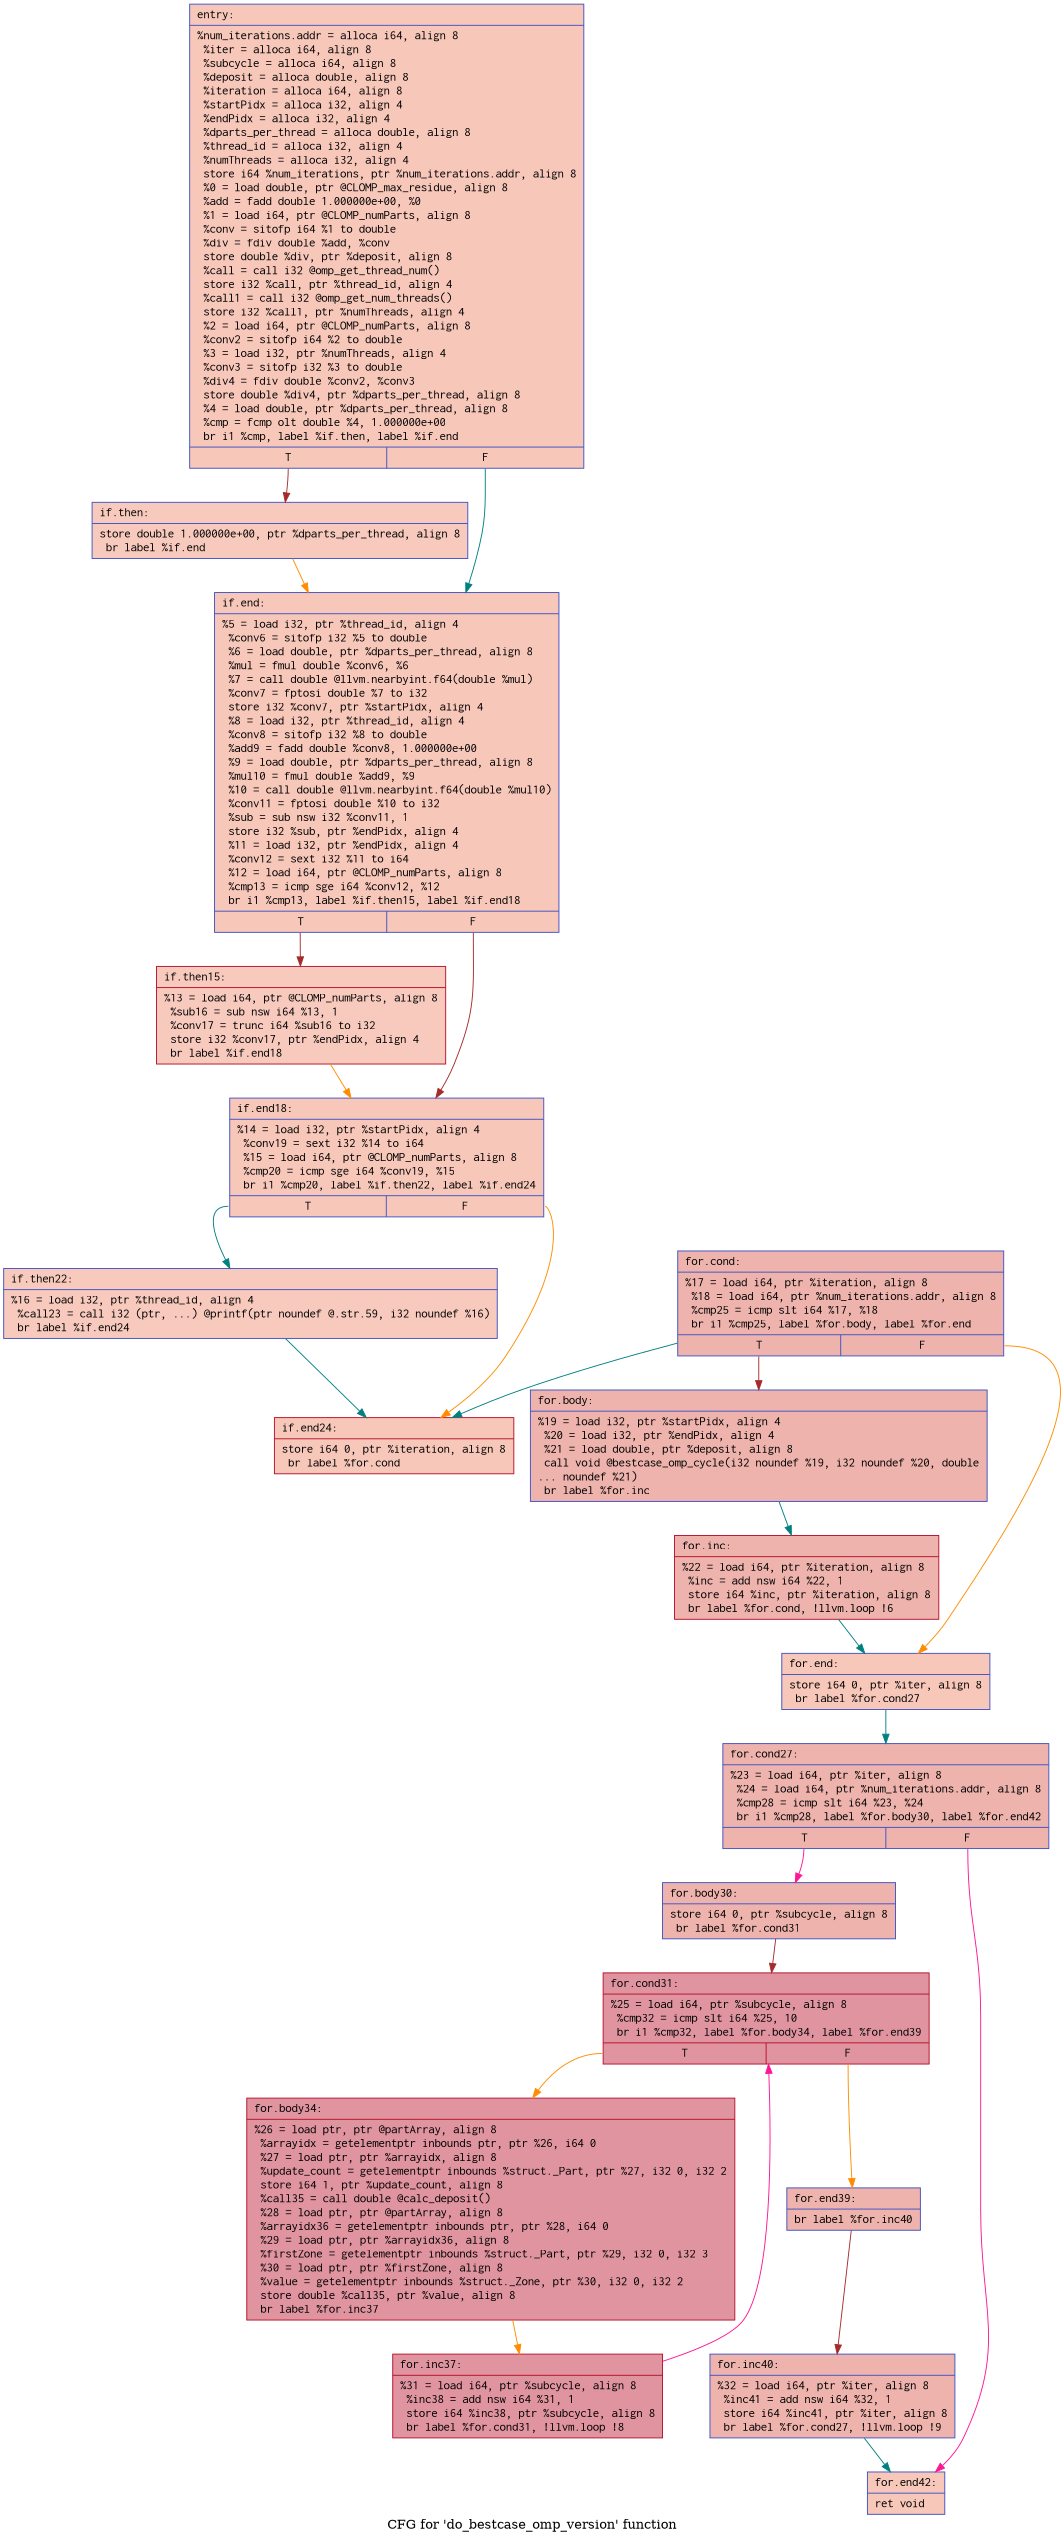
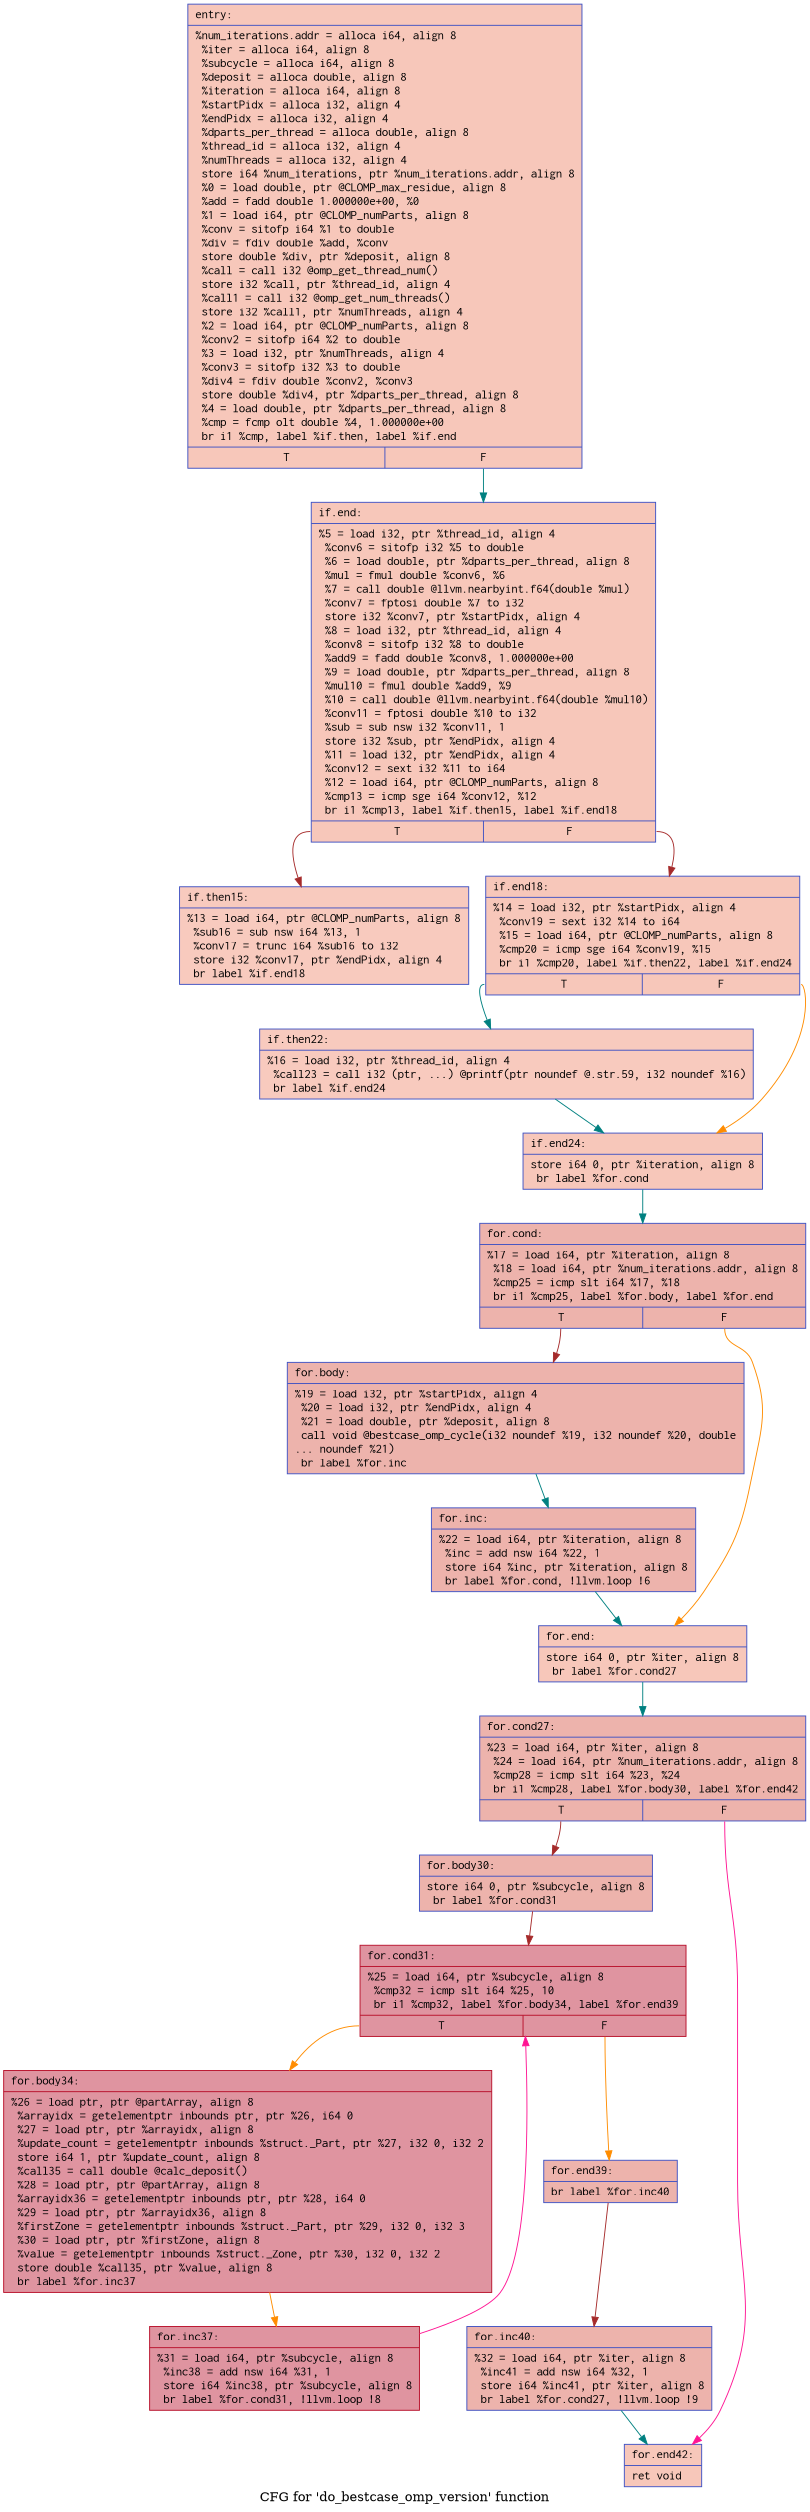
node "if.then:": removed
node "if.then15:": color #b70d28ff -> #3d50c3ff
edge "if.then15:" -> "if.end18:": removed
edge "for.cond:" -> "if.end24:": reversed
node "if.end24:": color #b70d28ff -> #3d50c3ff
node "for.inc:": color #b70d28ff -> #3d50c3ff
edge "for.cond27:" -> "for.body30:": color deeppink -> brown
